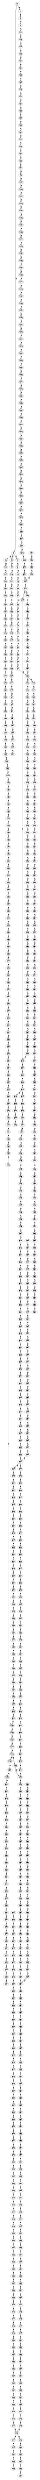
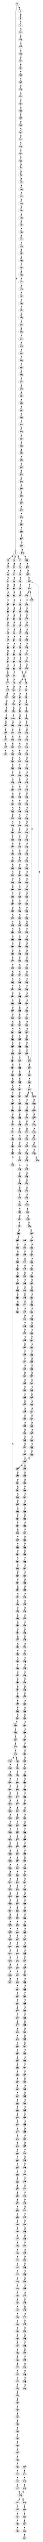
node "S413": added
edge "S547" -> "S490": now "S547" -> "S552"
edge "S620" -> "S651": now "S620" -> "S624"
edge "S767" -> "S769": removed, label "T"
